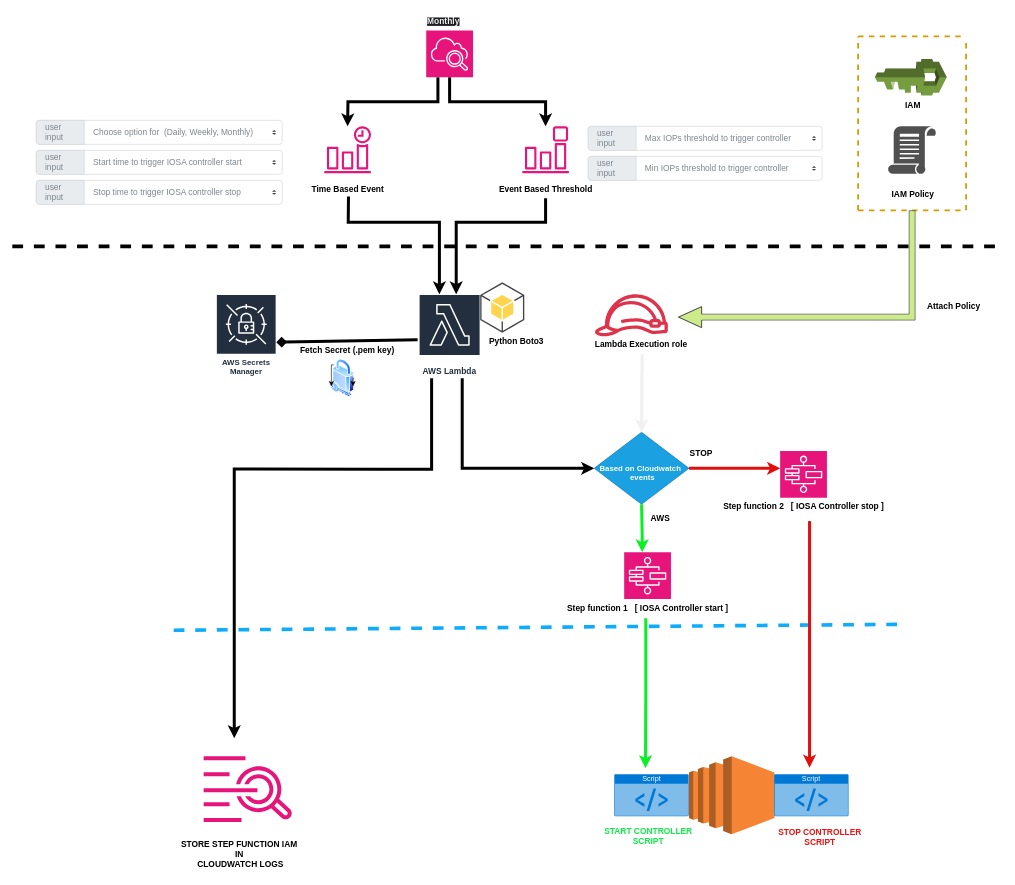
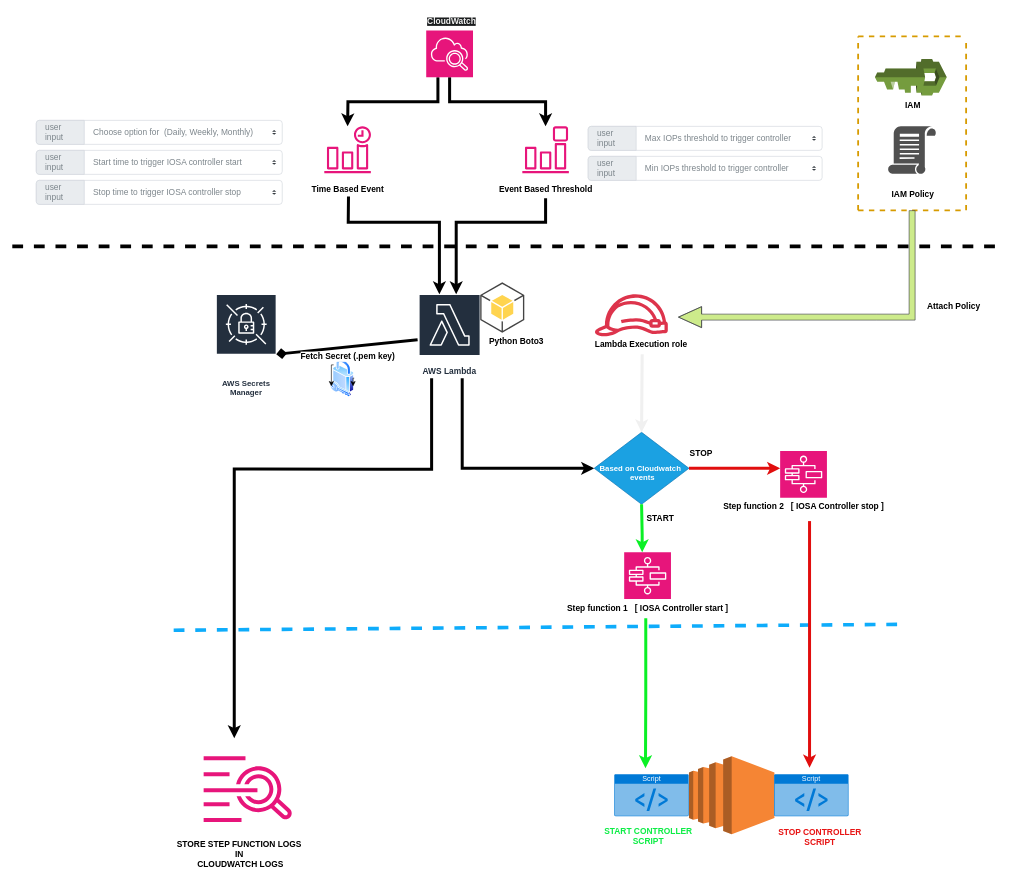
node "Monthly": label "Monthly" -> "CloudWatch"
node "AWS Secrets Manager": size 60x84 -> 60x105
node "AWS": label "AWS" -> "START"
node "STORE STEP FUNCTION IAM IN CLOUDWATCH LOGS": label "STORE STEP FUNCTION IAM IN CLOUDWATCH LOGS" -> "STORE STEP FUNCTION LOGS IN CLOUDWATCH LOGS"
